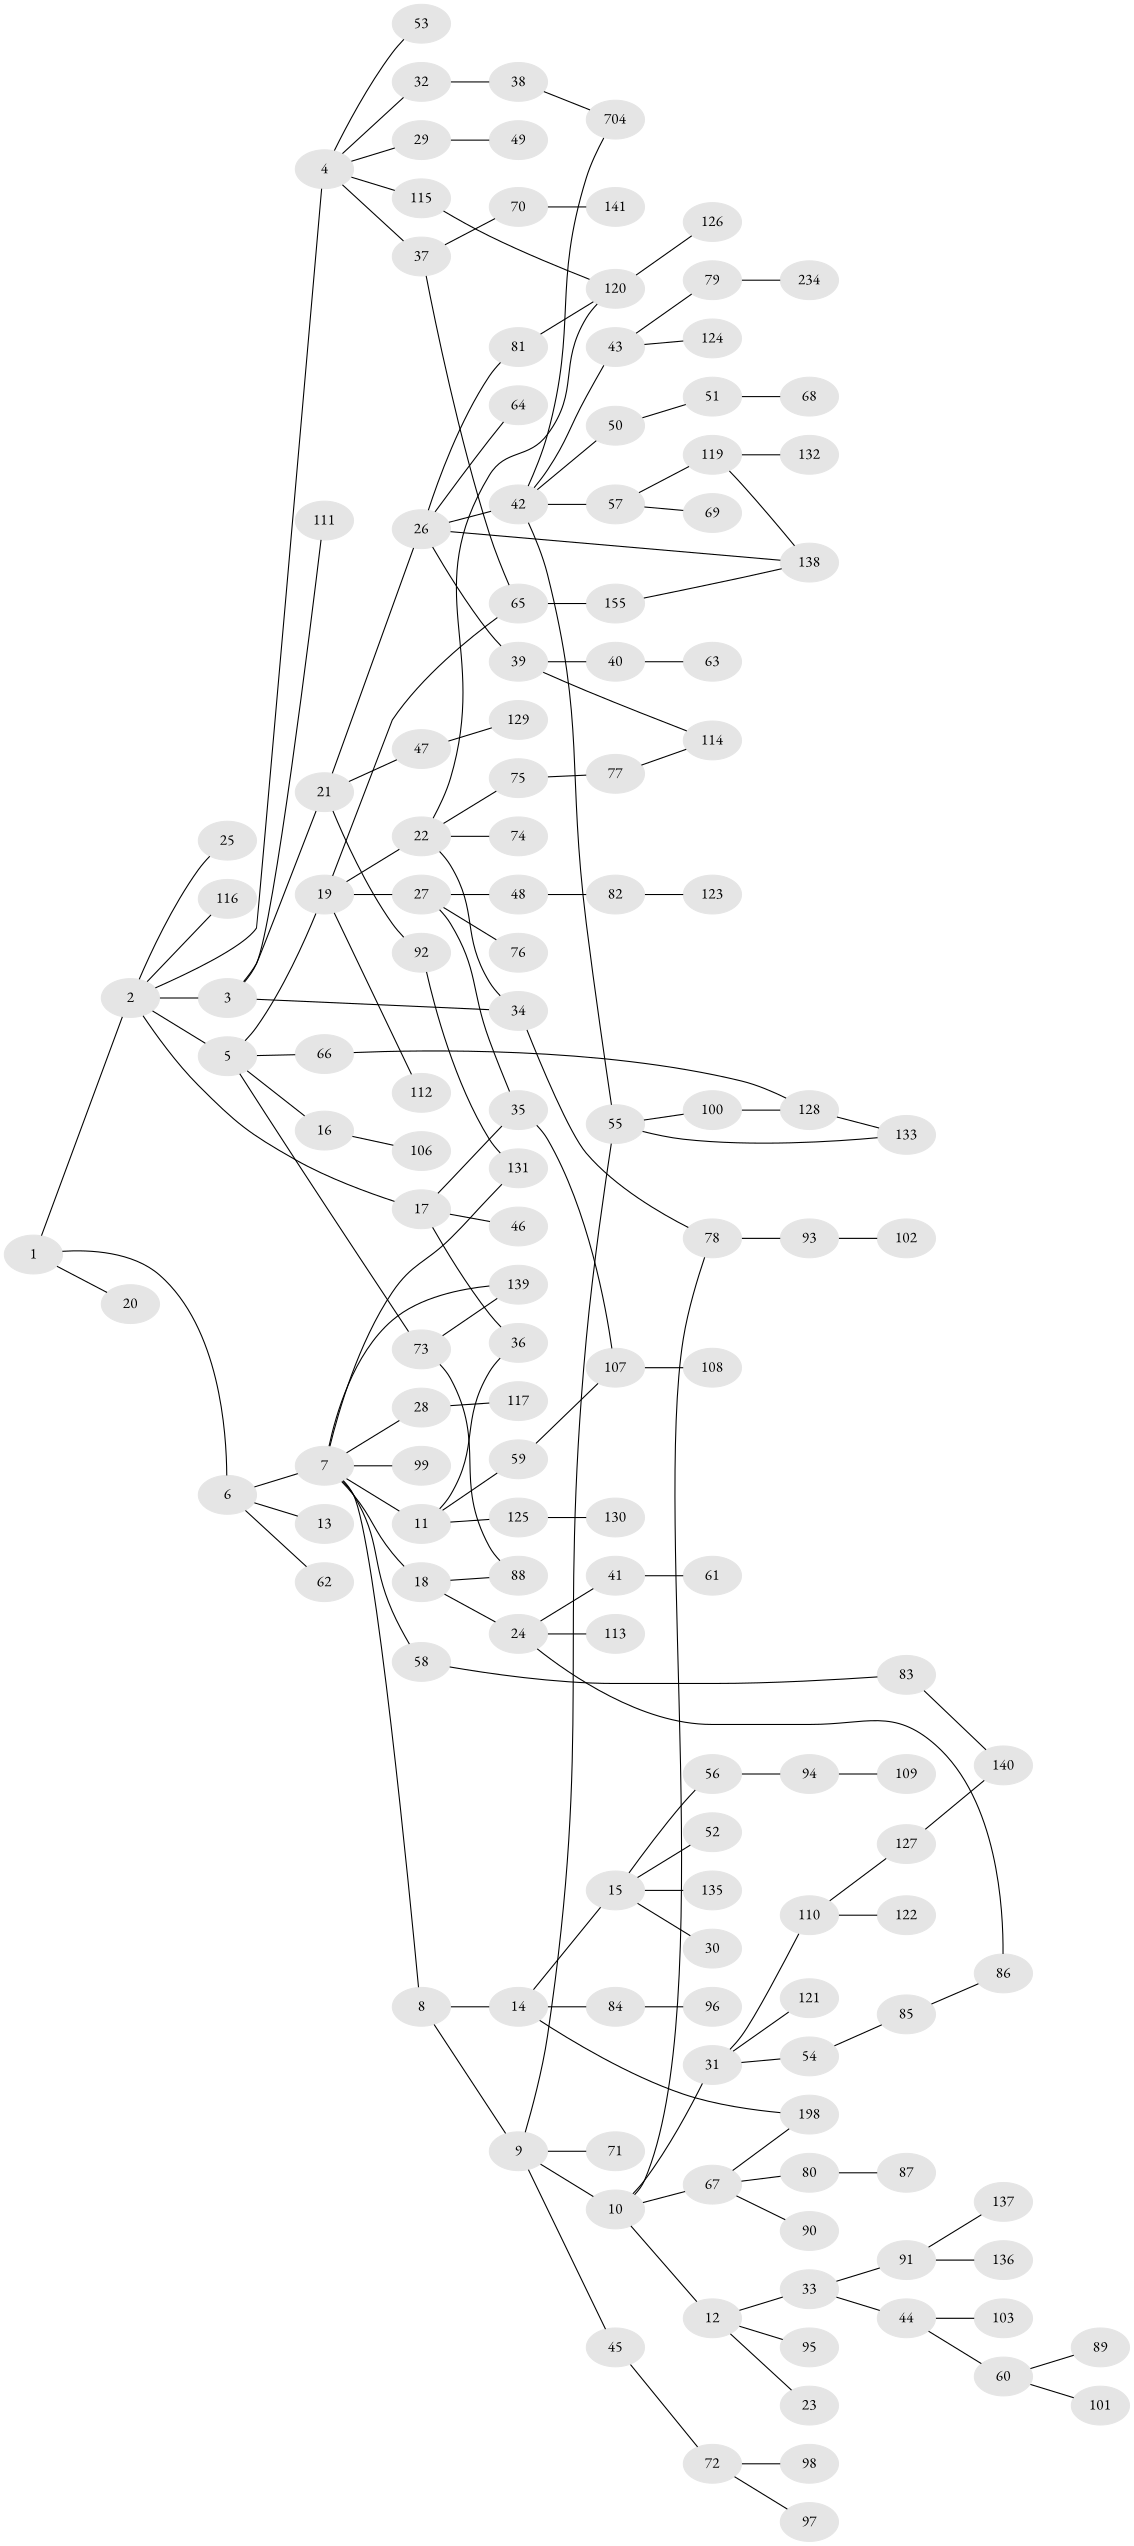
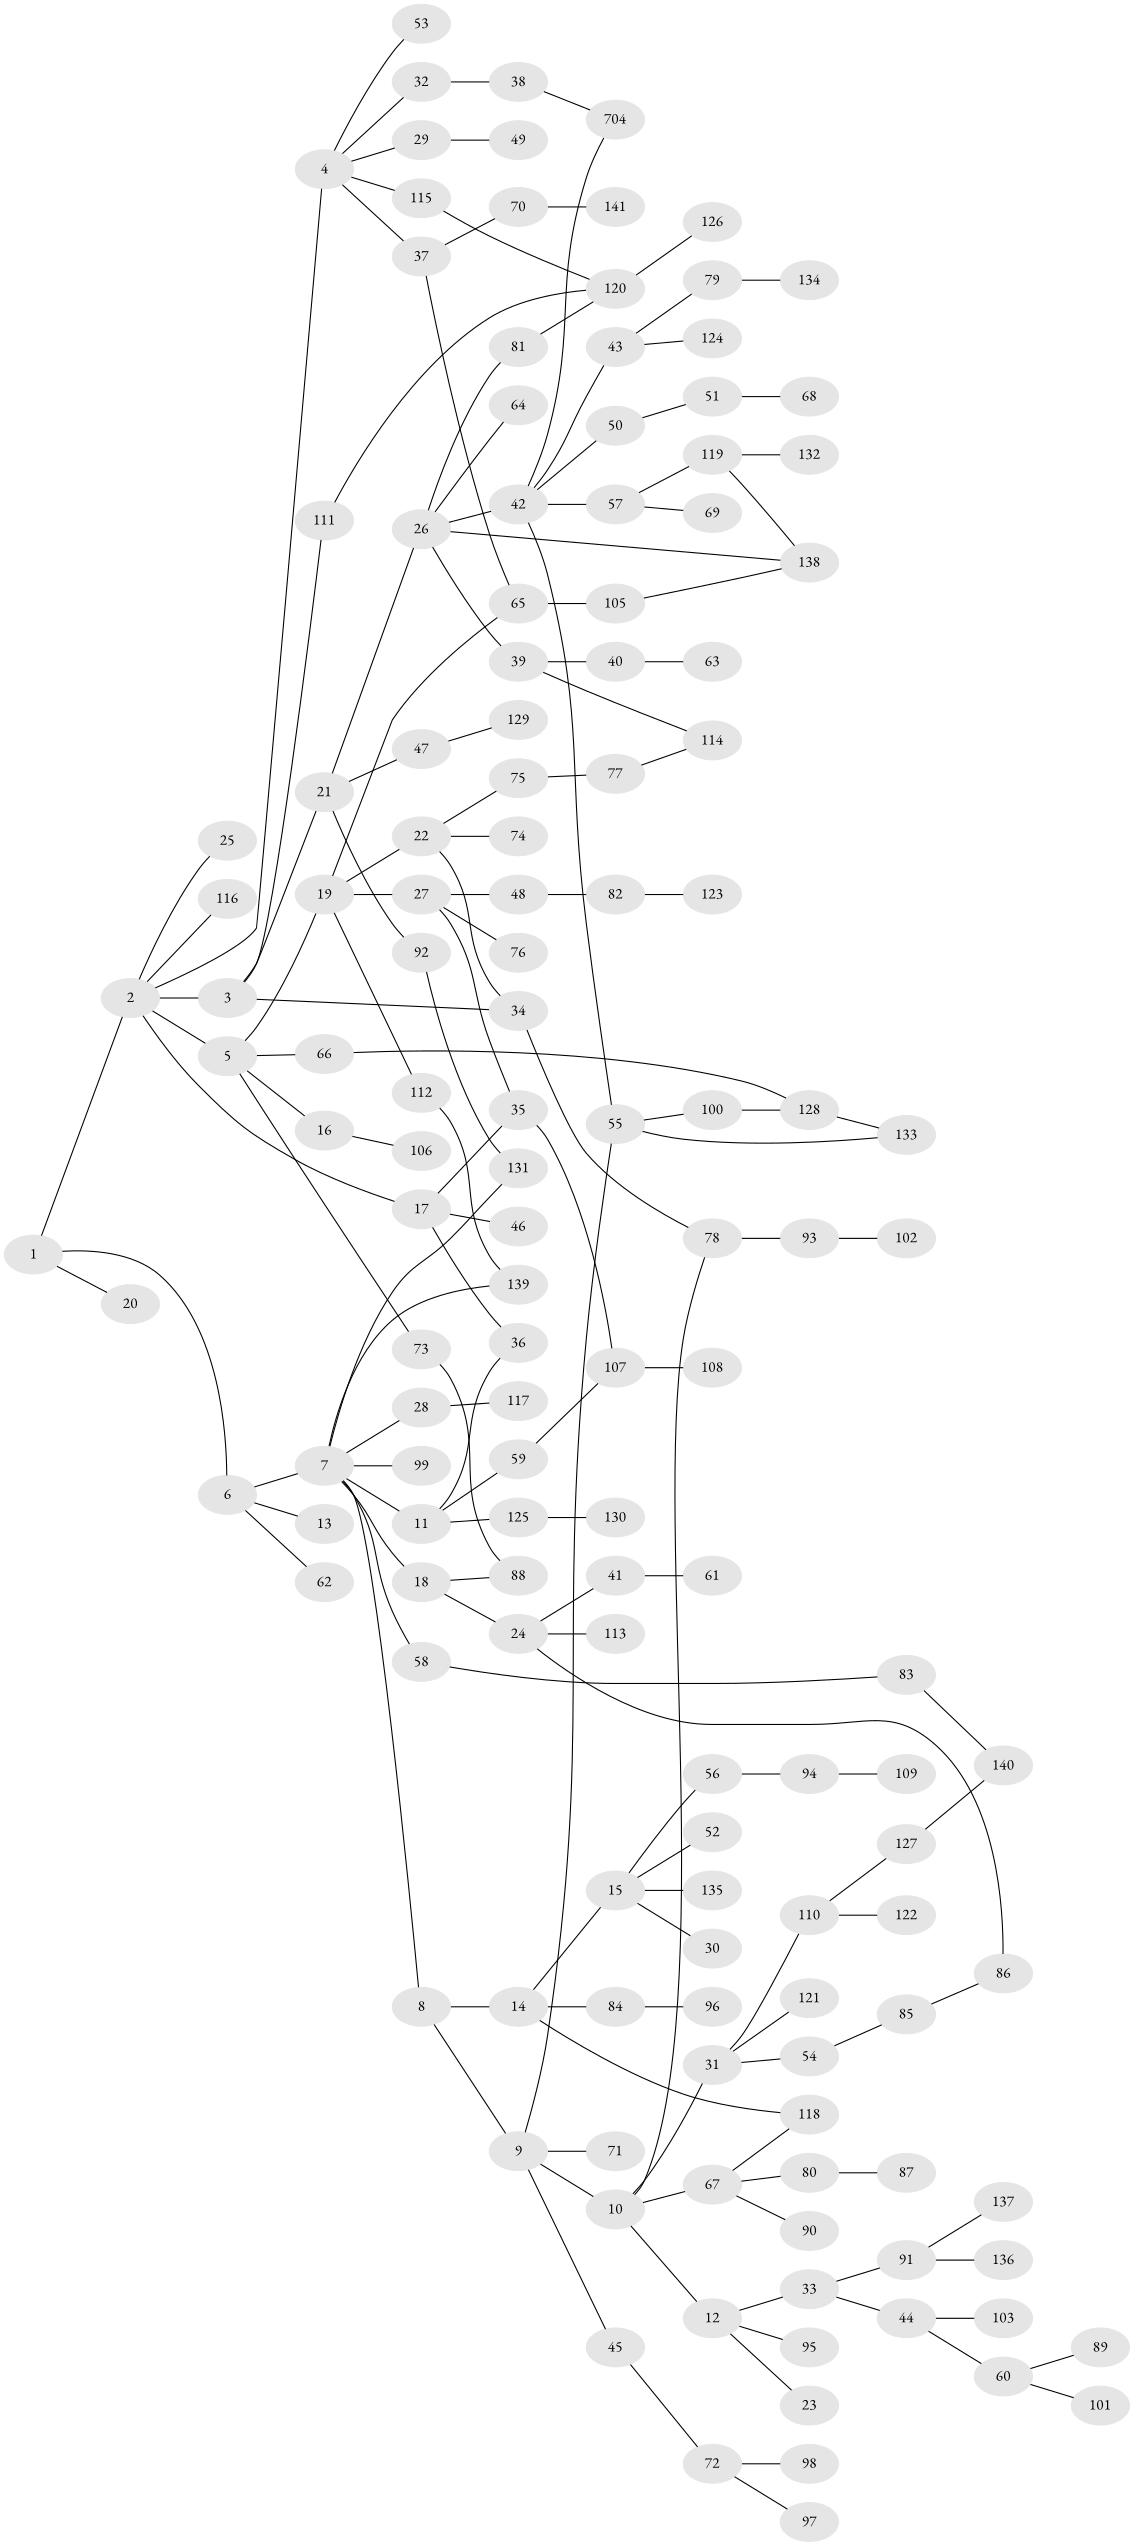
node "234": label "234" -> "134"
edge "120" -- "22": now "120" -- "111"
node "155": label "155" -> "105"
edge "139" -- "73": now "139" -- "112"
node "198": label "198" -> "118"
